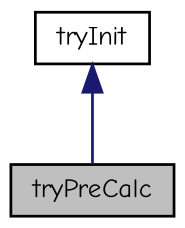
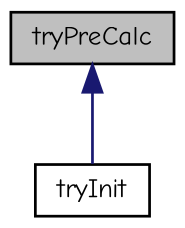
edge "tryPreCalc" -> "tryInit": reversed
